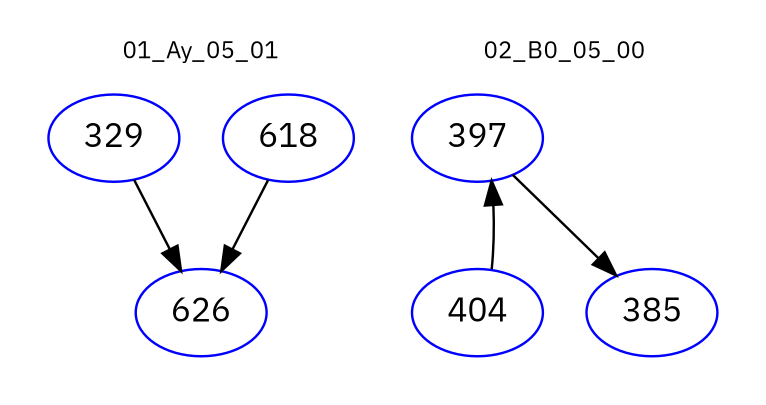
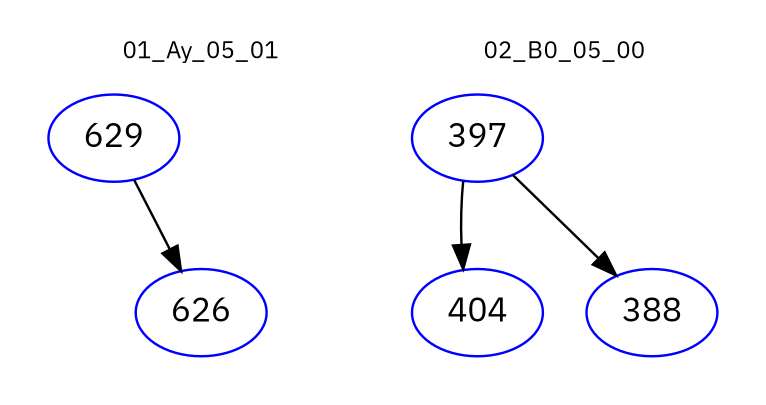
node "329": label "329" -> "629"
node "618": removed
edge "404" -> "397": reversed
node "385": label "385" -> "388"
